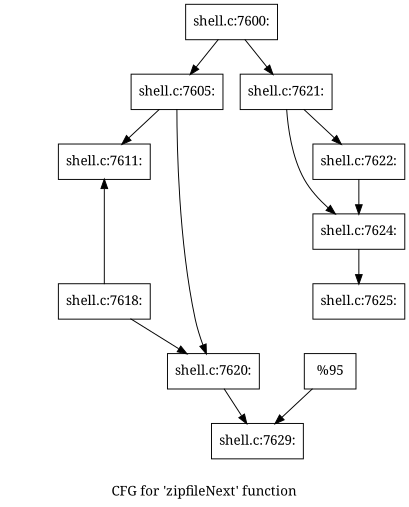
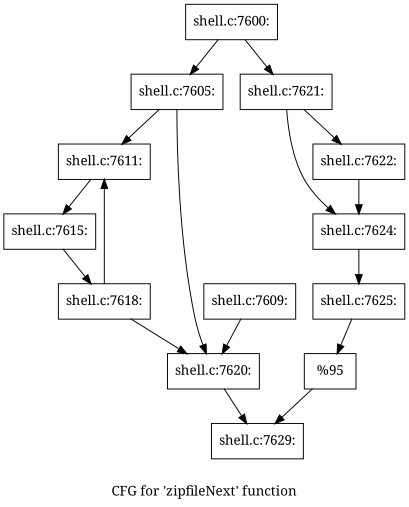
node "shell.c:7615:": added
node "shell.c:7609:": added
edge "shell.c:7625:" -> "%95": added
